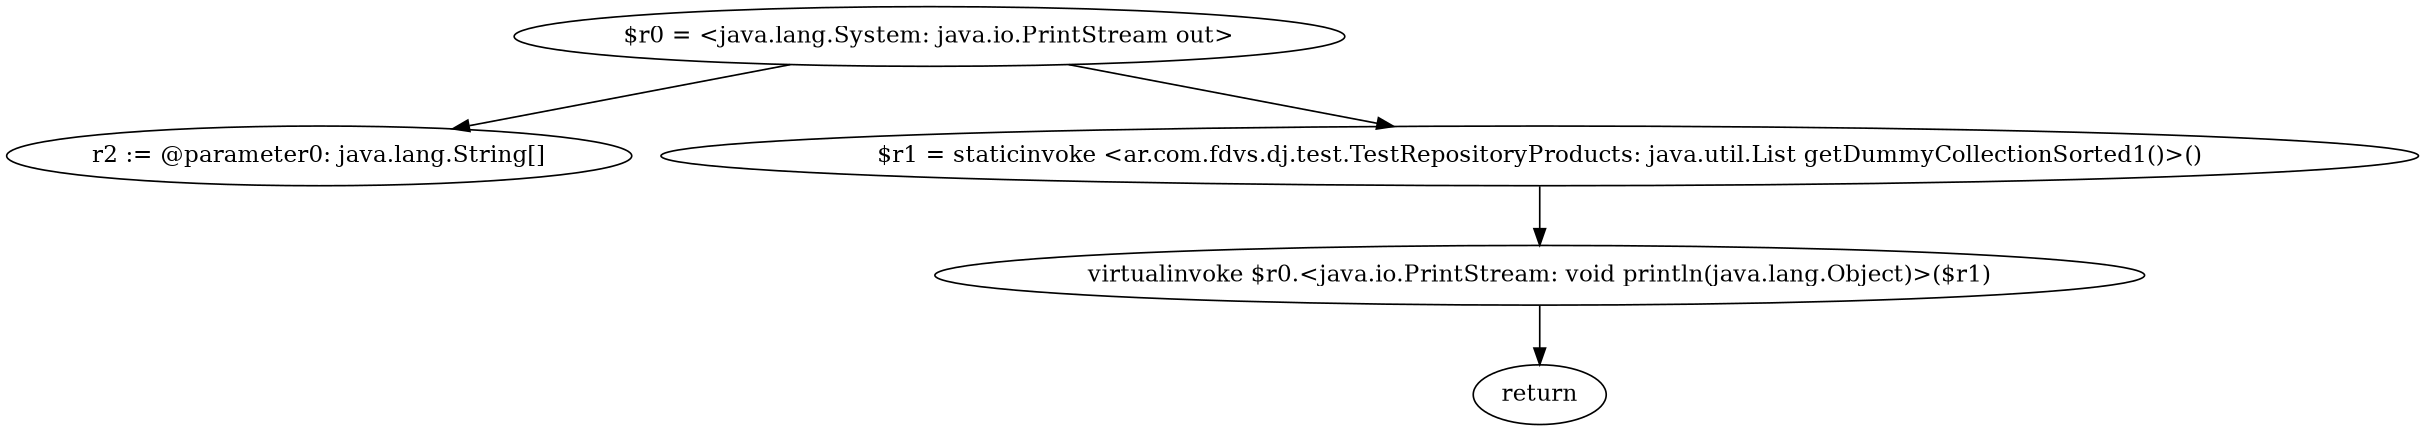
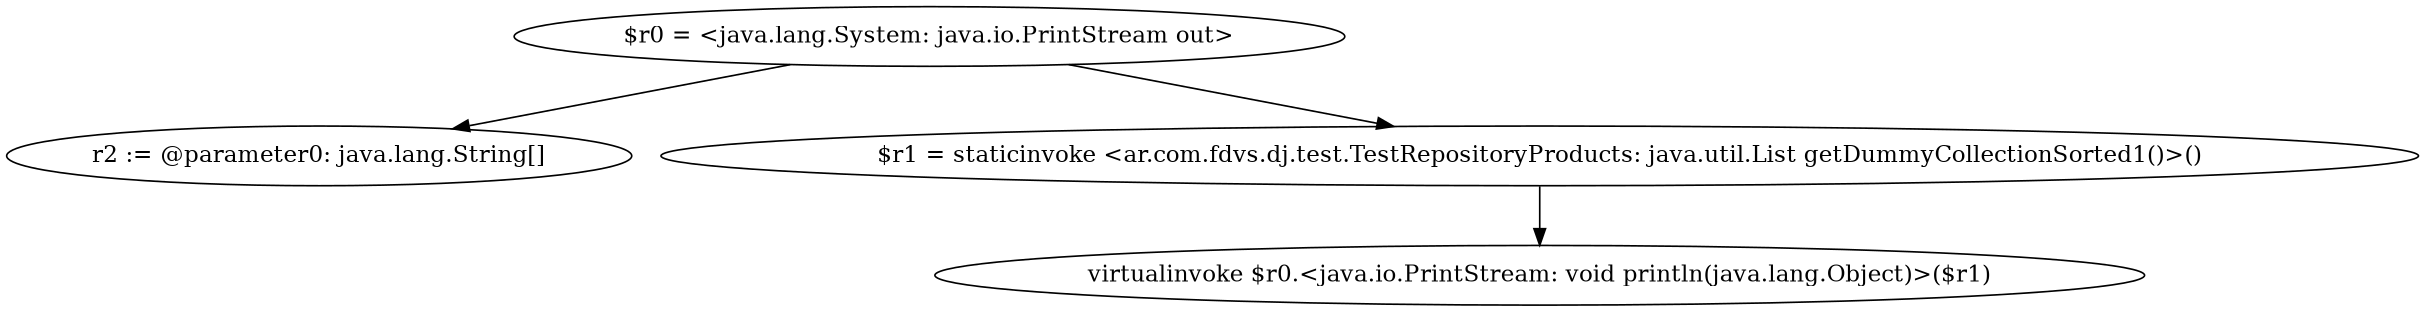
node "return": removed
